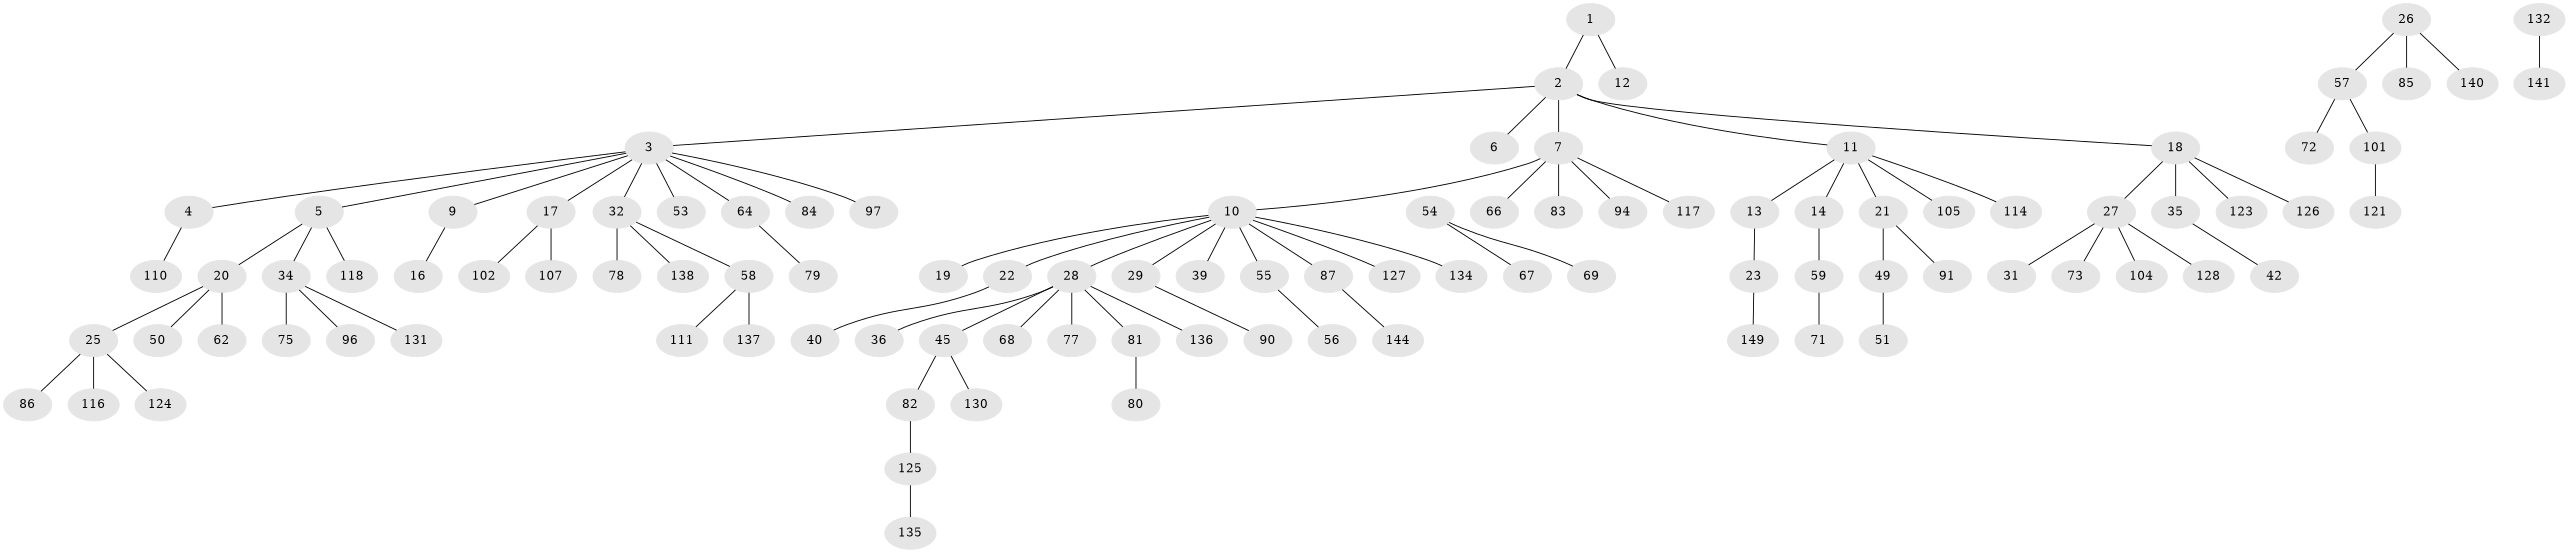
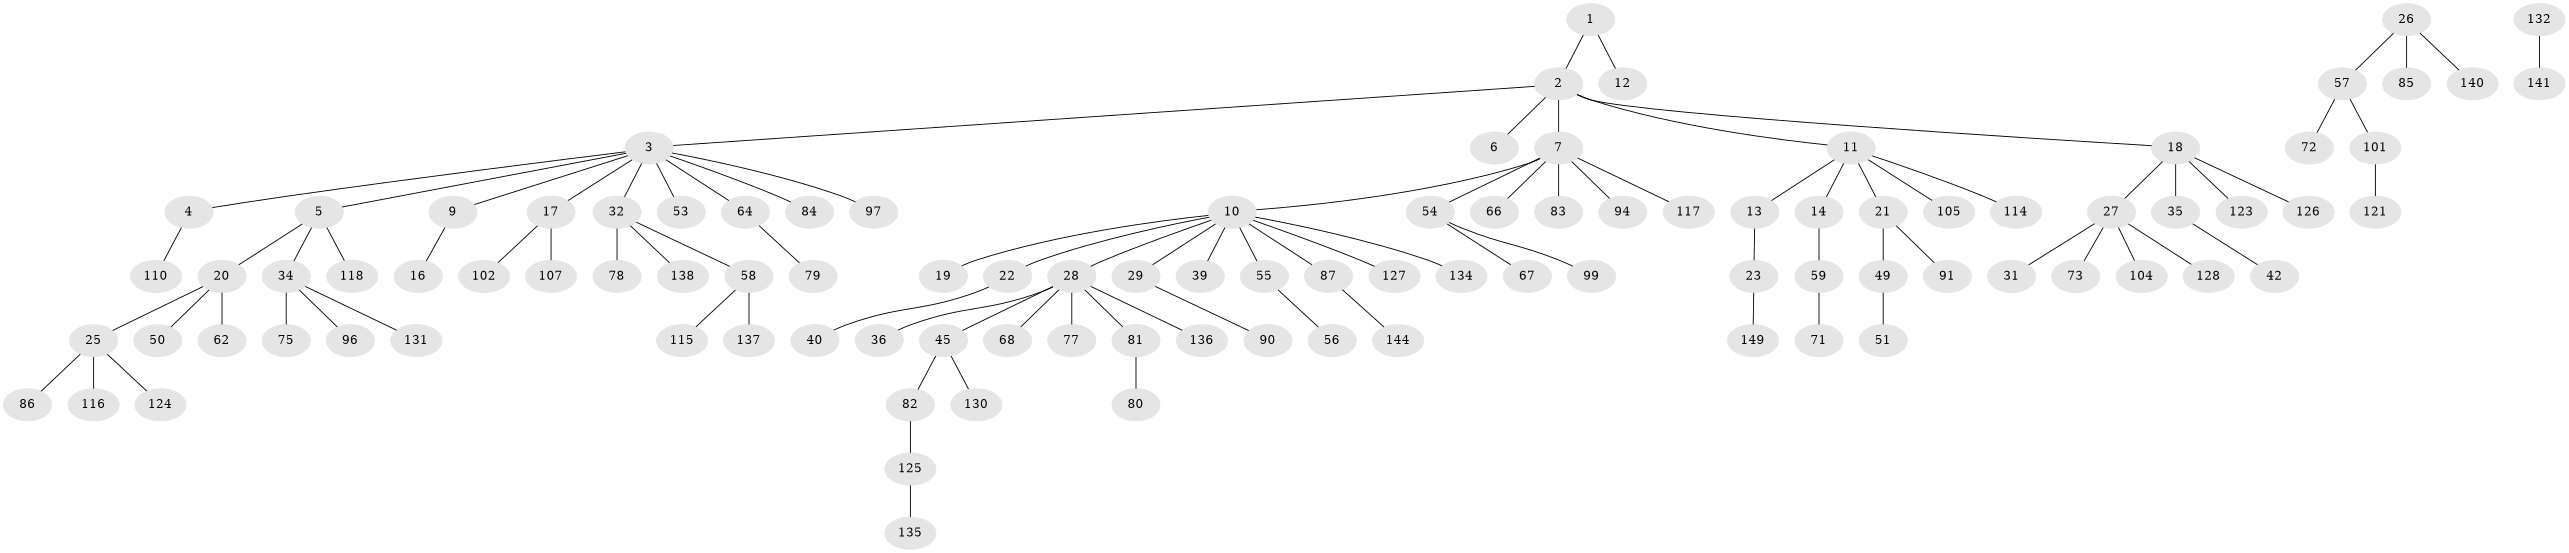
edge "7" -- "54": added
node "69": label "69" -> "99"
node "111": label "111" -> "115"
